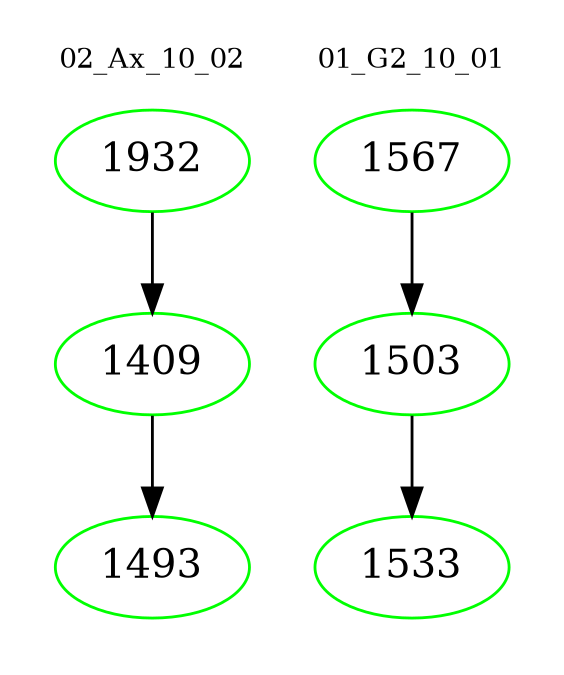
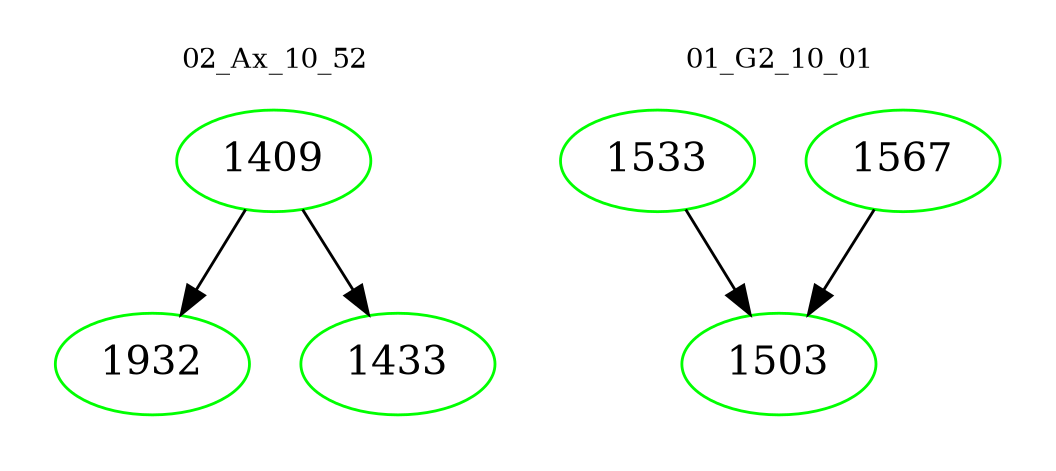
cluster "02_Ax_10_02": label "02_Ax_10_02" -> "02_Ax_10_52"
edge "1932" -> "1409": reversed
edge "1503" -> "1533": reversed
node "1493": label "1493" -> "1433"
